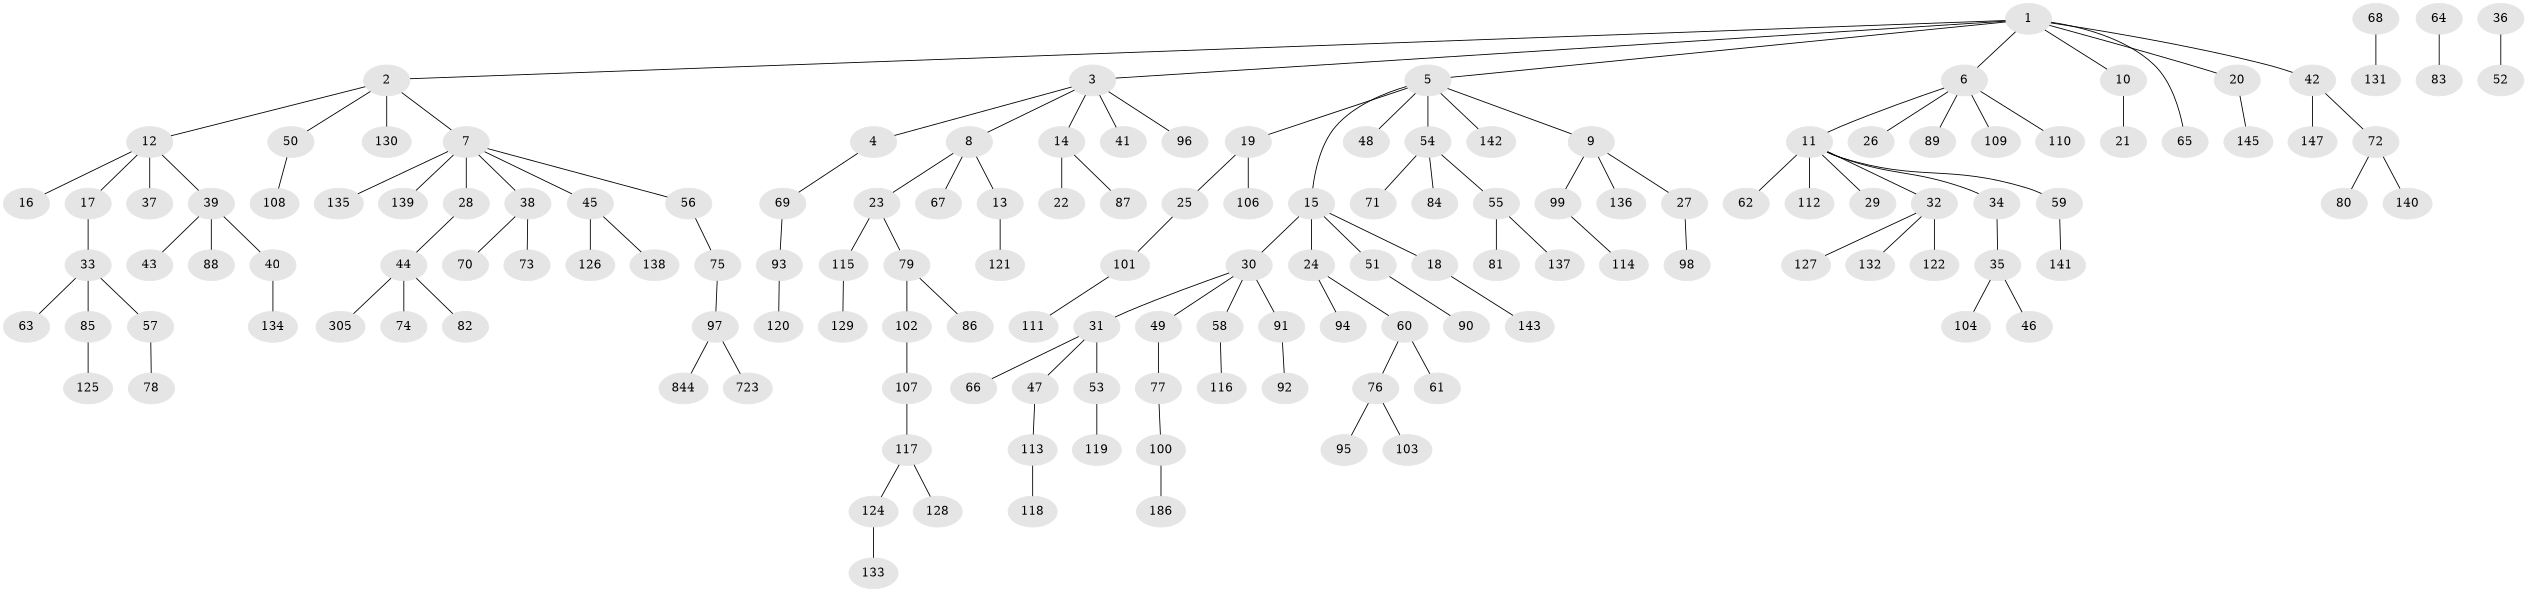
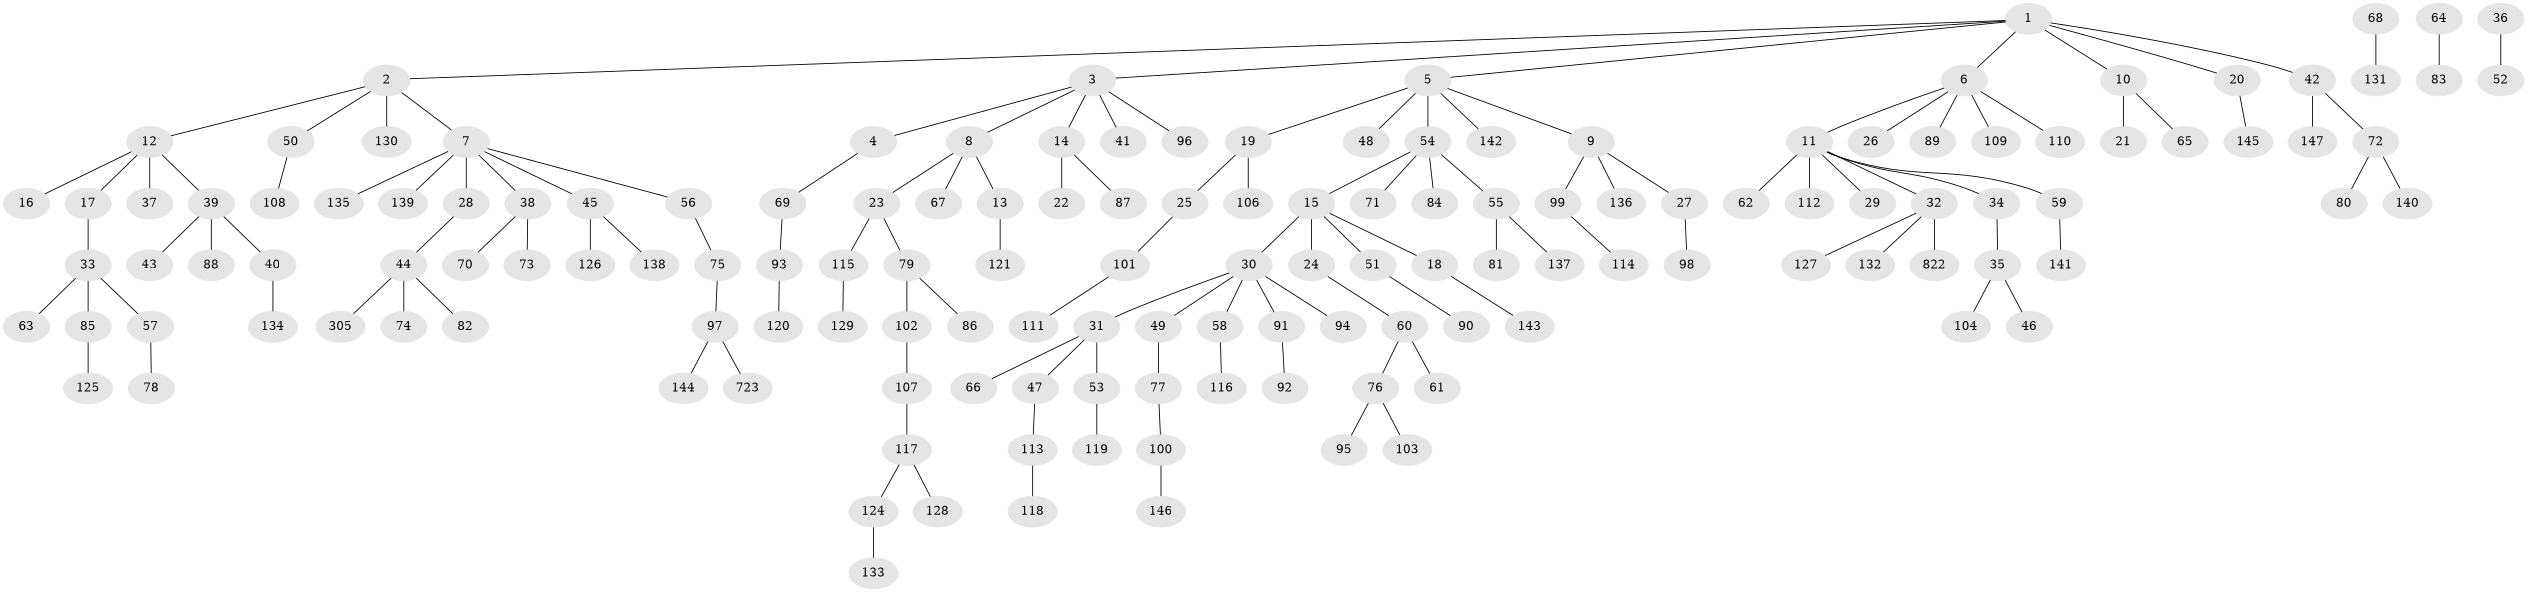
edge "1" -- "65": now "10" -- "65"
edge "5" -- "15": now "54" -- "15"
node "122": label "122" -> "822"
edge "24" -- "94": now "30" -- "94"
node "844": label "844" -> "144"
node "186": label "186" -> "146"
